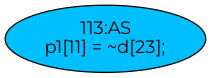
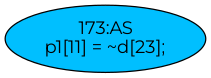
node "113:AS p1[11] = ~d[23];": label "113:AS p1[11] = ~d[23];" -> "173:AS p1[11] = ~d[23];"
